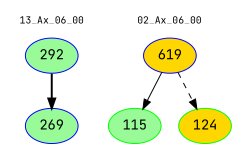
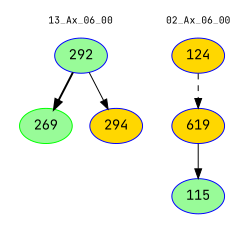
edge "619" -> "124": reversed
node "269": color blue -> green
node "294": added
node "115": color green -> blue
node "124": color green -> blue
